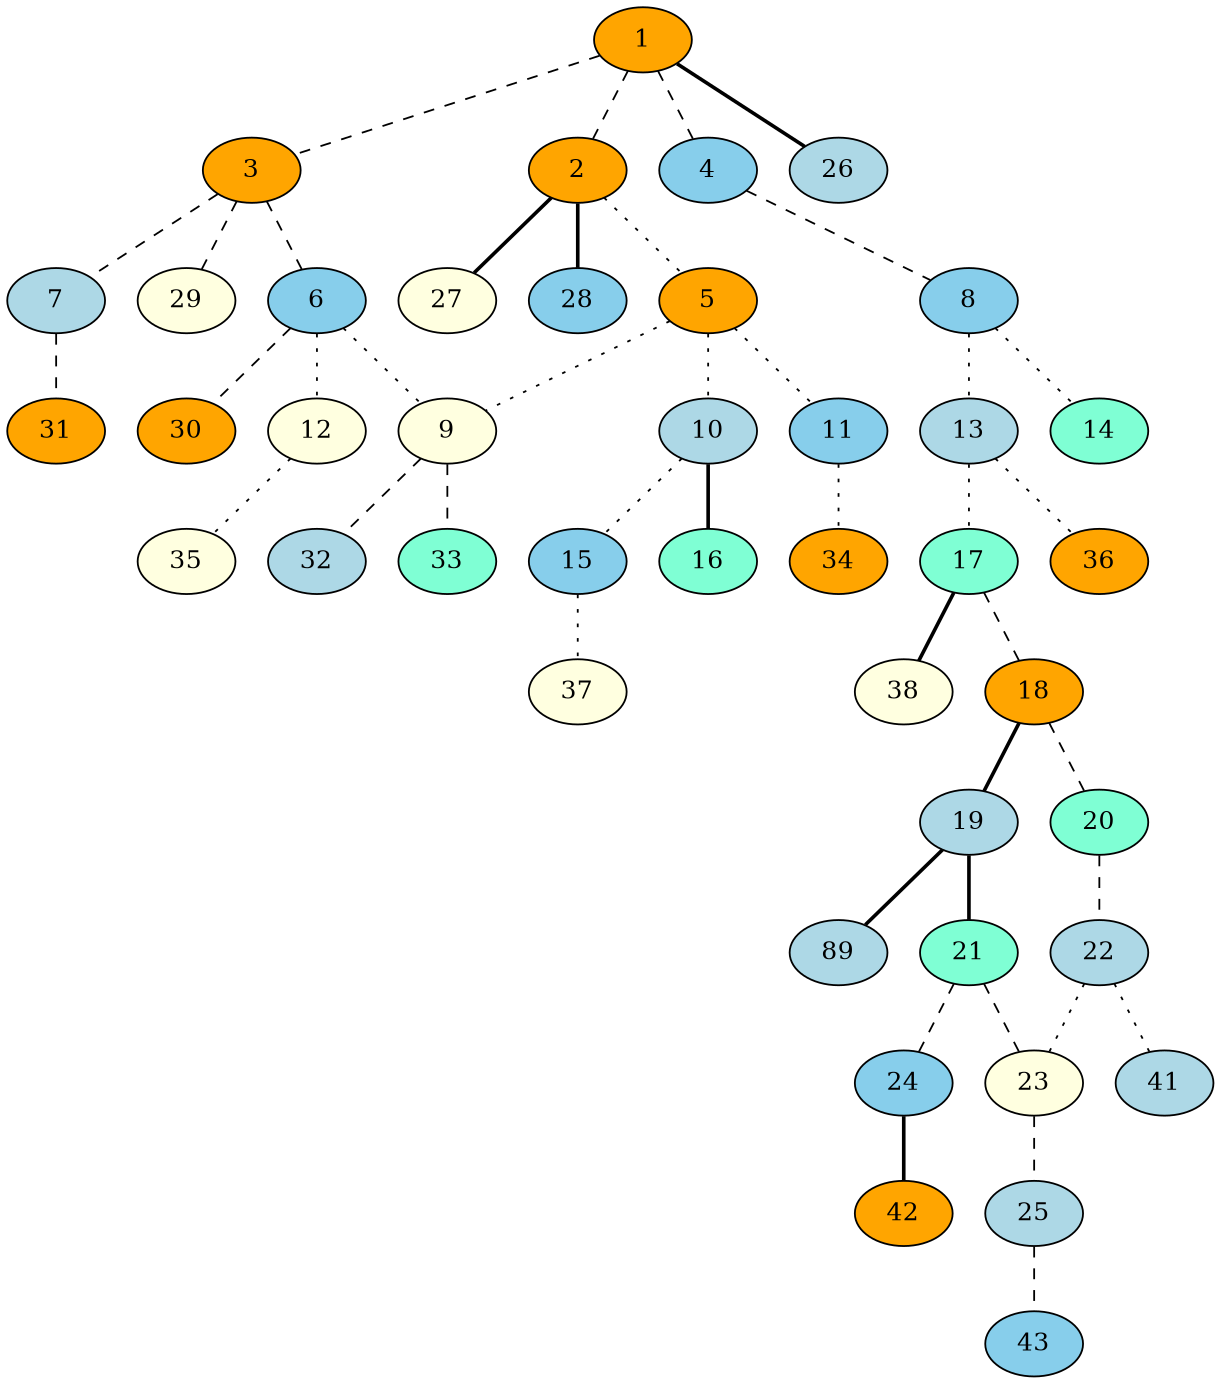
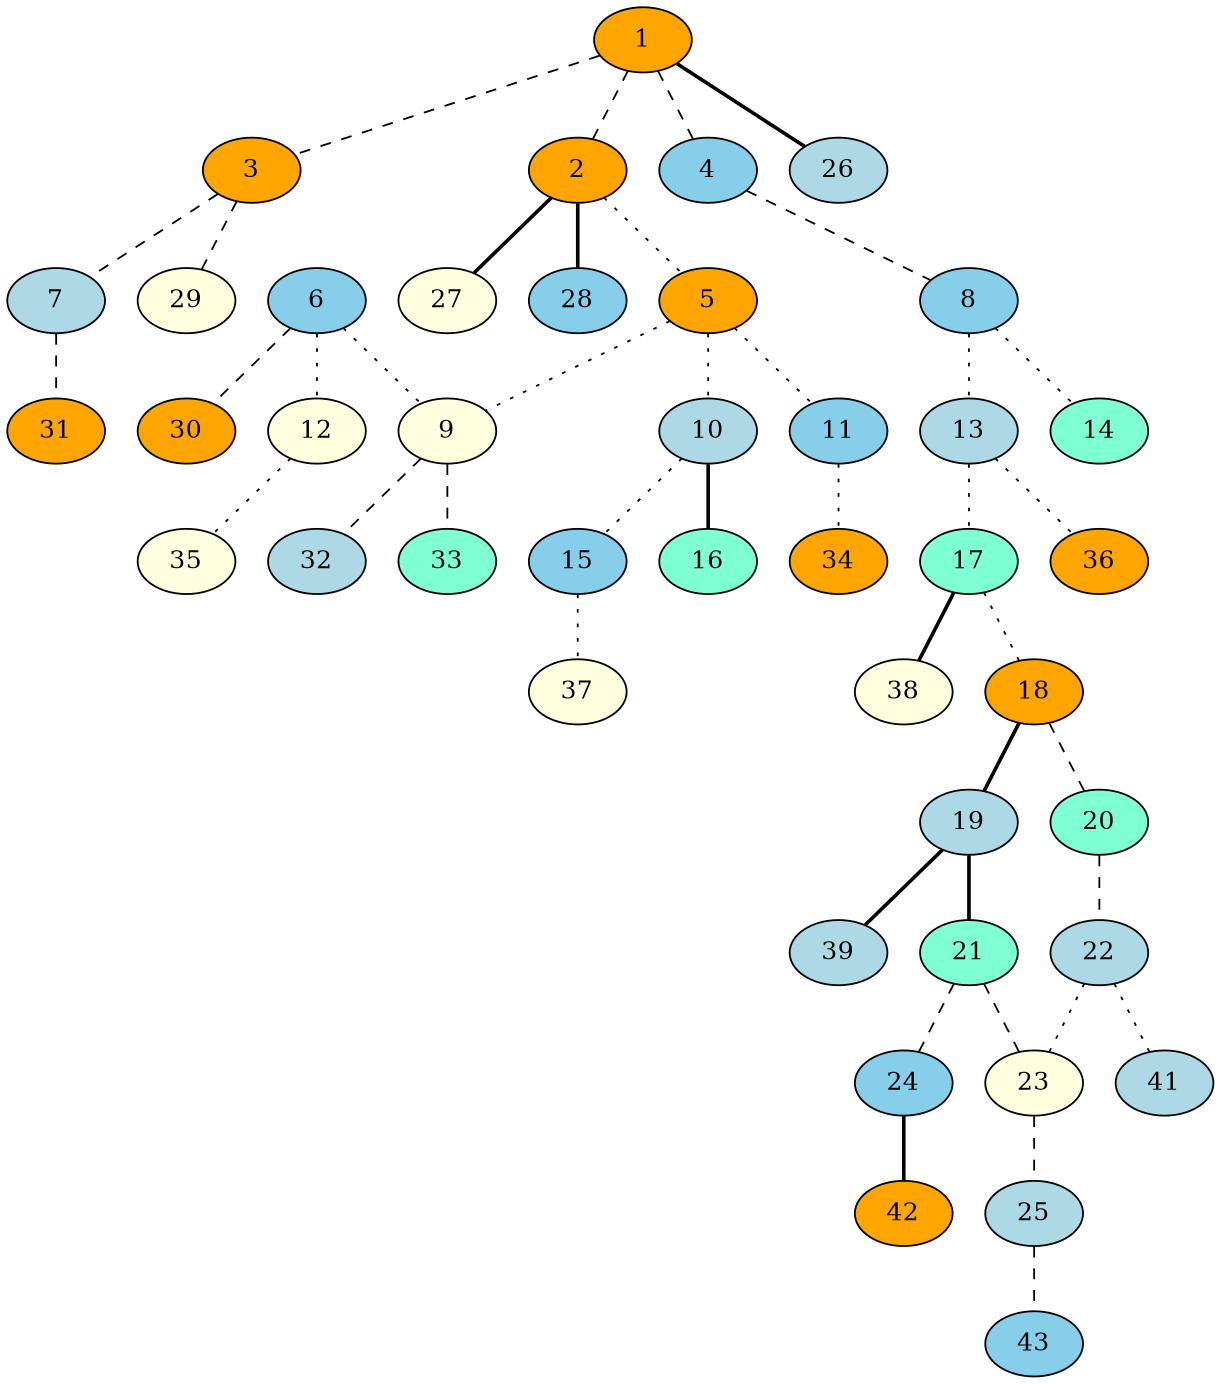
edge "3" -- "6": removed
edge "17" -- "18": style dashed -> dotted
node "89": label "89" -> "39"
